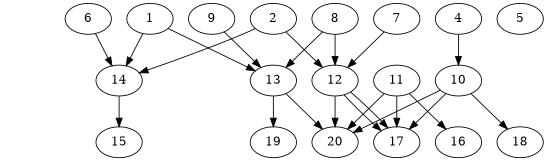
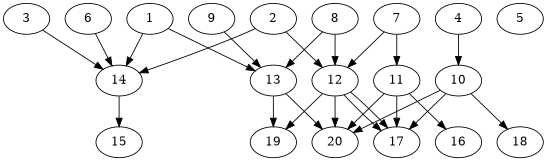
node "3": added
edge "7" -> "11": added
edge "12" -> "19": added
